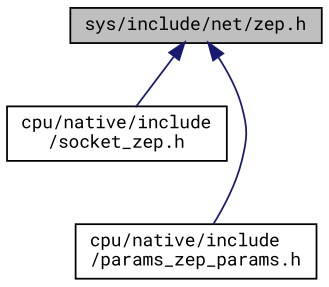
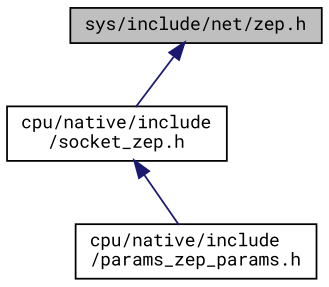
edge "cpu/native/include /params_zep_params.h" -> "sys/include/net/zep.h": now "cpu/native/include /params_zep_params.h" -> "cpu/native/include /socket_zep.h"
